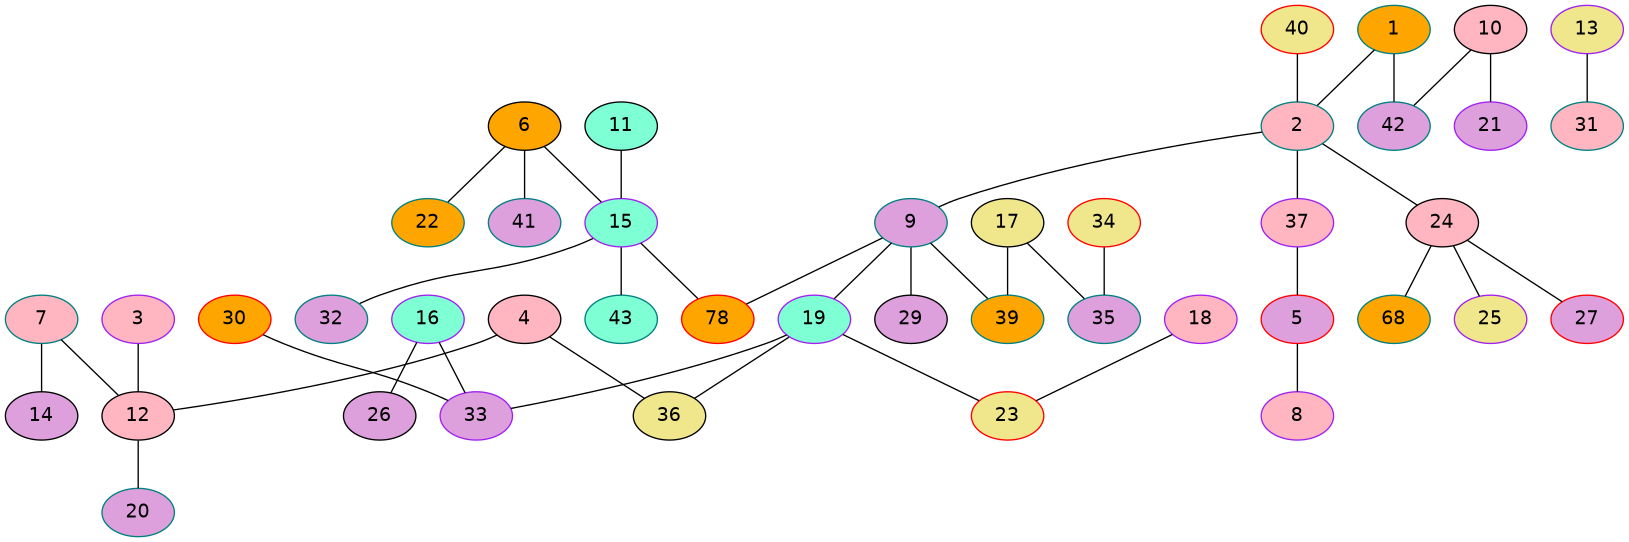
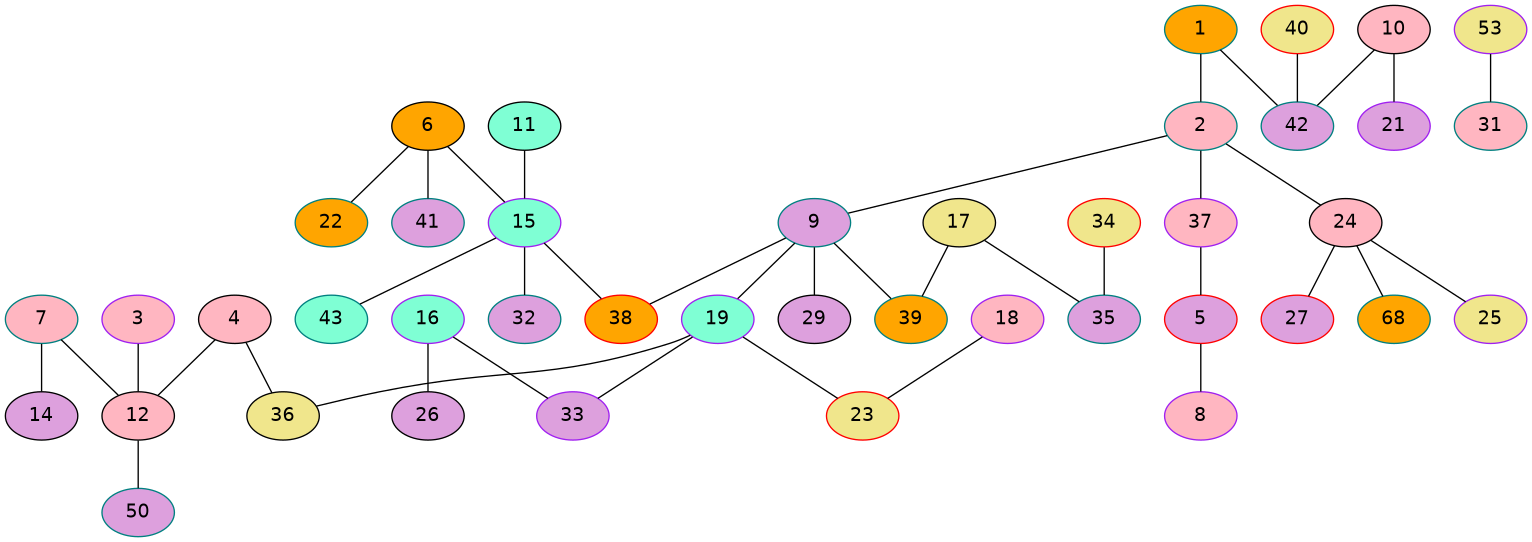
node "13": label "13" -> "53"
edge "40" -- "2": now "40" -- "42"
node "30": removed
node "78": label "78" -> "38"
node "20": label "20" -> "50"
